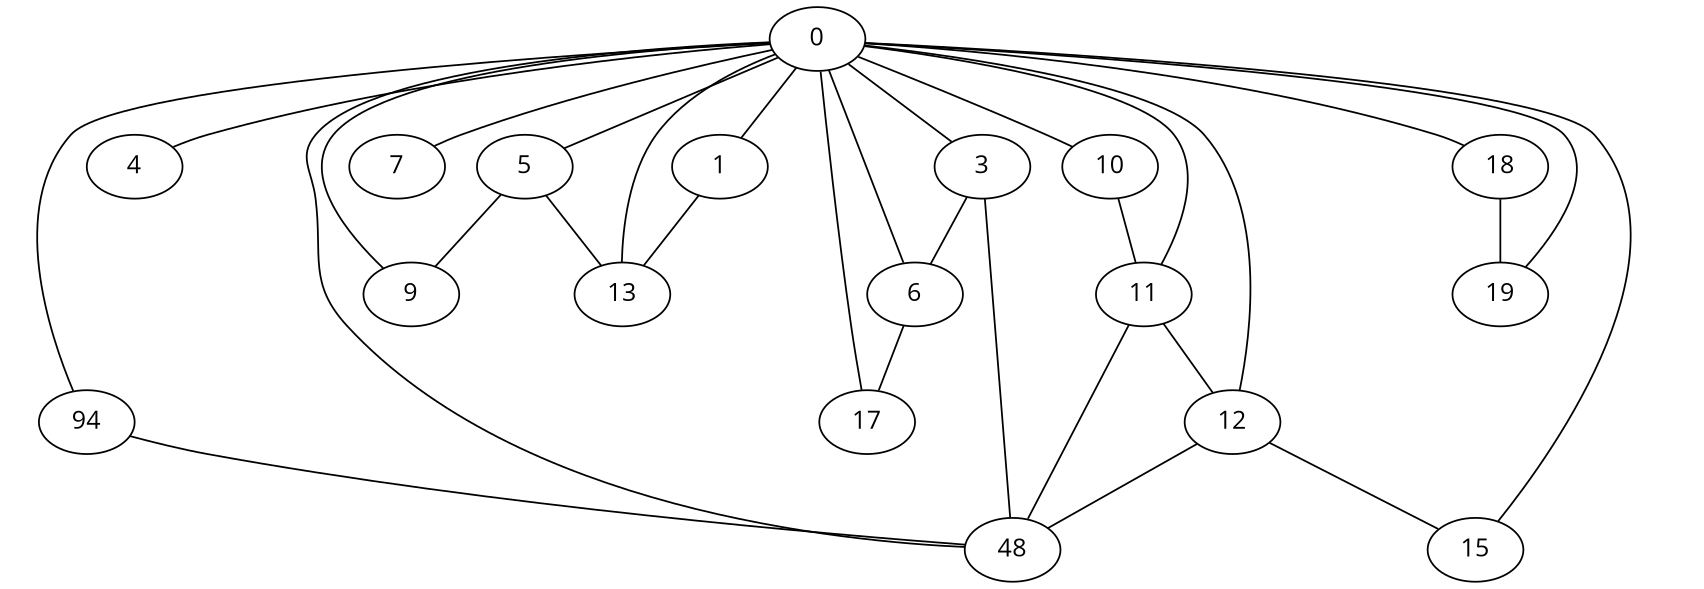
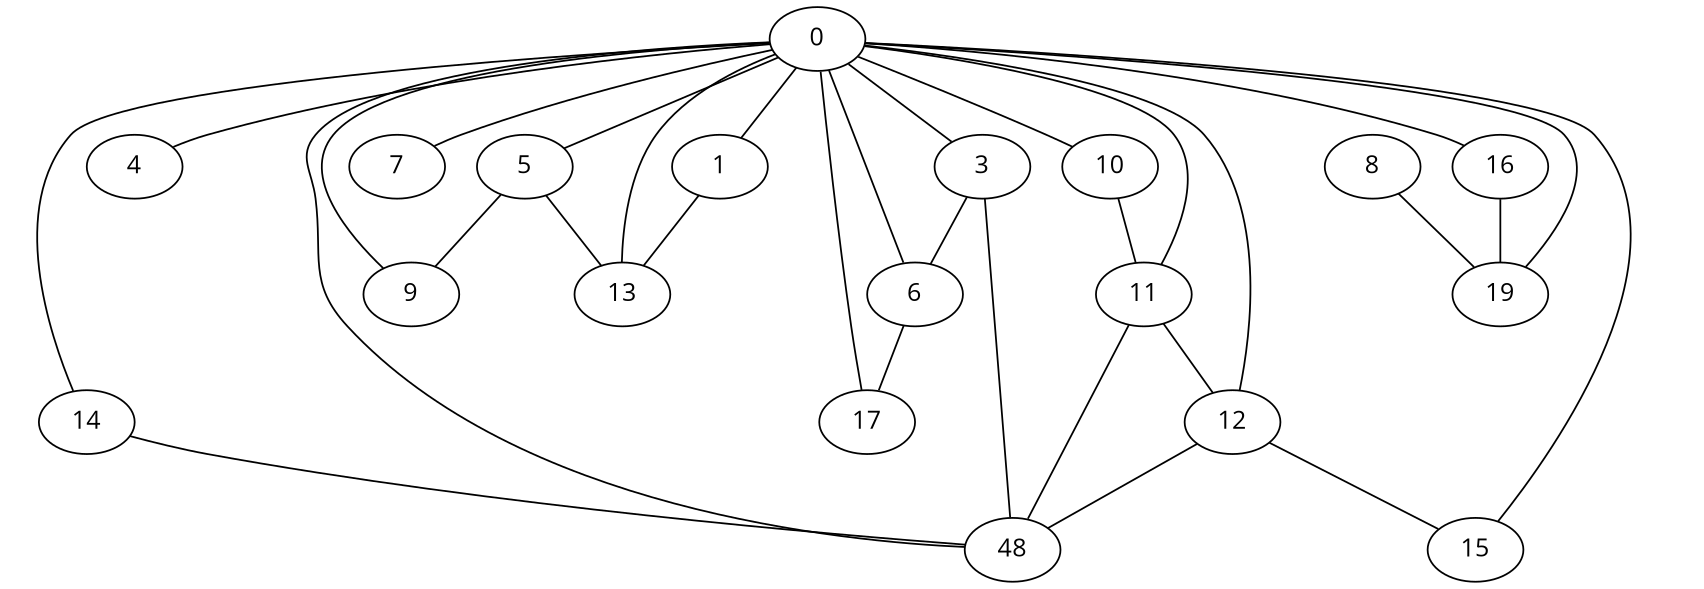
node "8": added
node "18": label "18" -> "16"
node "94": label "94" -> "14"
